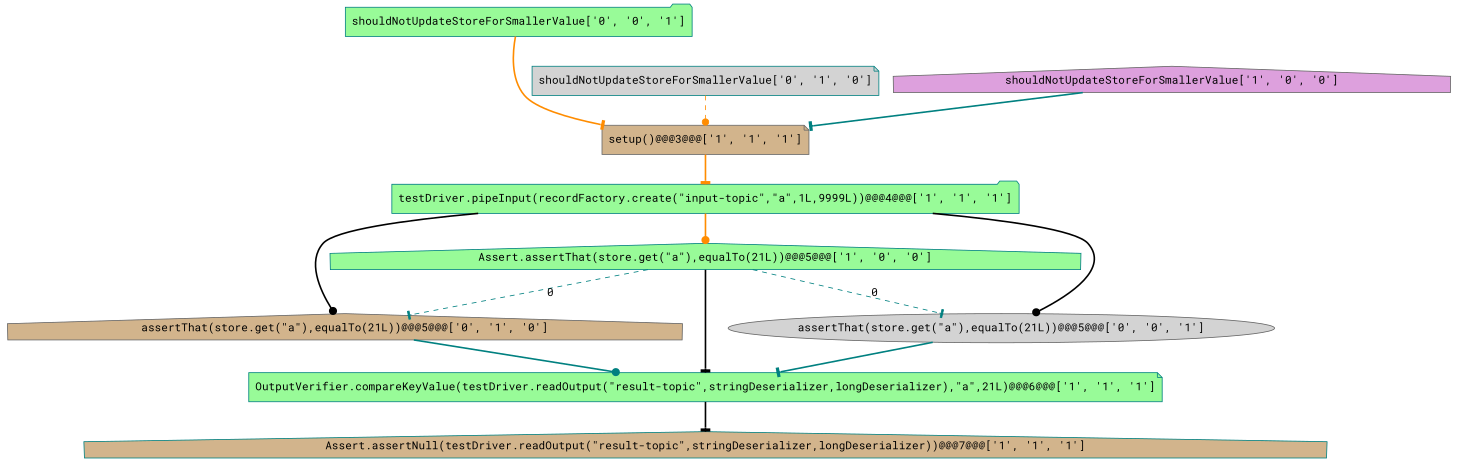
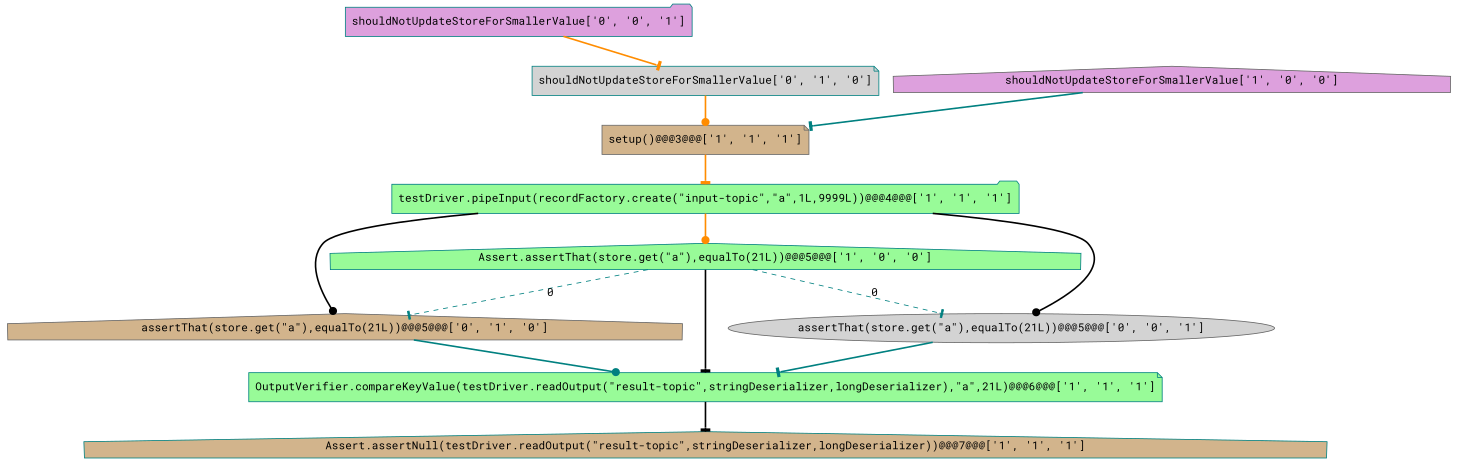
node "shouldNotUpdateStoreForSmallerValue['0', '0', '1']": fillcolor palegreen -> plum
edge "shouldNotUpdateStoreForSmallerValue['0', '0', '1']" -> "setup()@@@3@@@['1', '1', '1']": now "shouldNotUpdateStoreForSmallerValue['0', '0', '1']" -> "shouldNotUpdateStoreForSmallerValue['0', '1', '0']"
edge "shouldNotUpdateStoreForSmallerValue['0', '1', '0']" -> "setup()@@@3@@@['1', '1', '1']": style dashed -> bold
